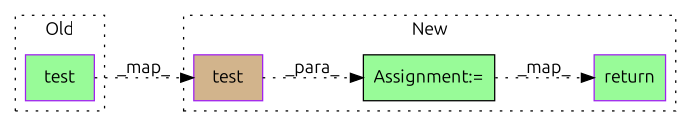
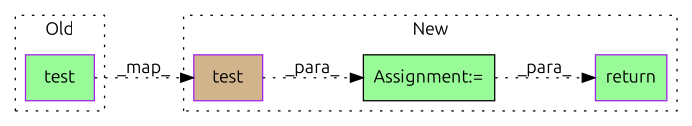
edge "Assignment:=" -> "return": label "_map_" -> "_para_"
